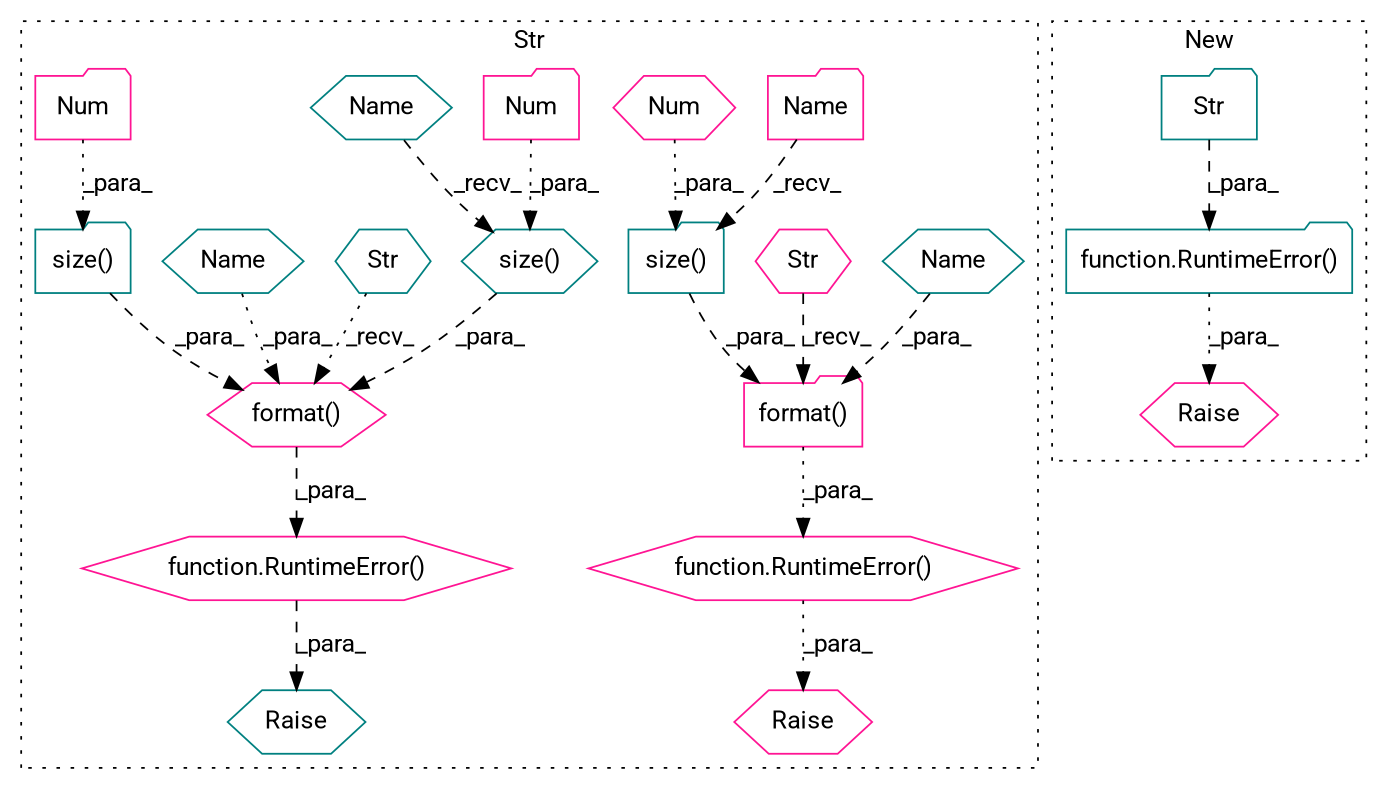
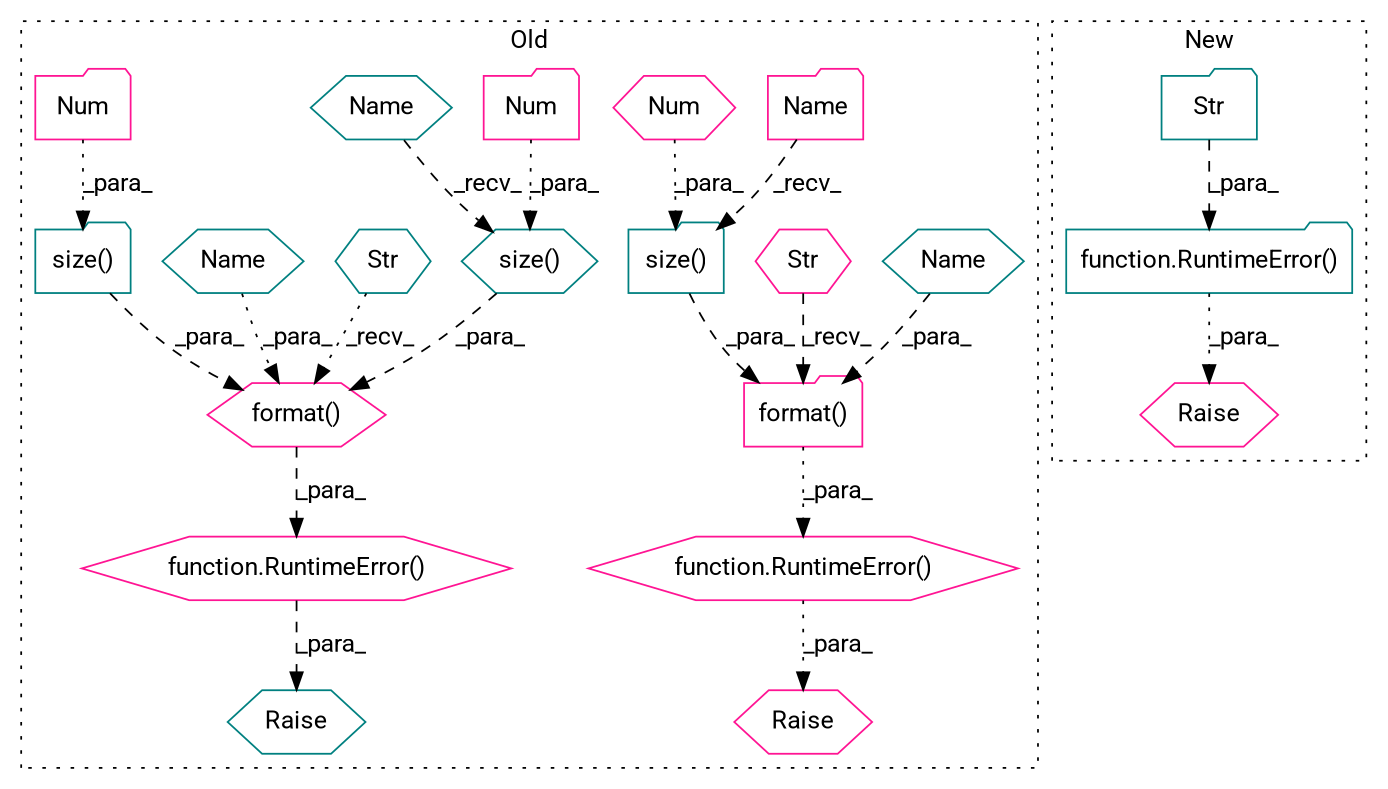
cluster "Str": label "Str" -> "Old"
